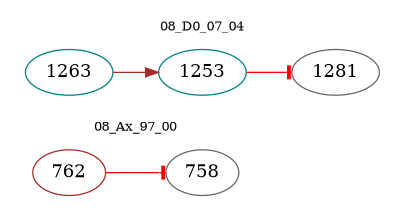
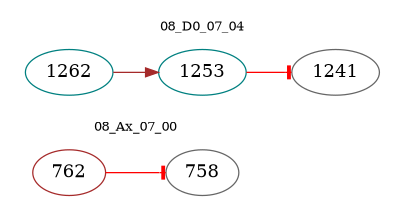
node "1263": label "1263" -> "1262"
node "1281": label "1281" -> "1241"
cluster "08_Ax_97_00": label "08_Ax_97_00" -> "08_Ax_07_00"
